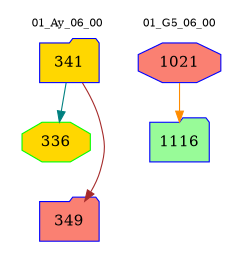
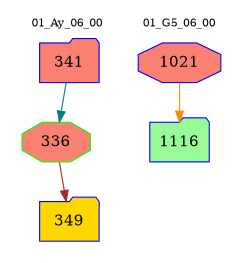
node "341": fillcolor gold -> salmon
edge "341" -> "349": now "336" -> "349"
node "336": fillcolor gold -> salmon
node "349": fillcolor salmon -> gold
